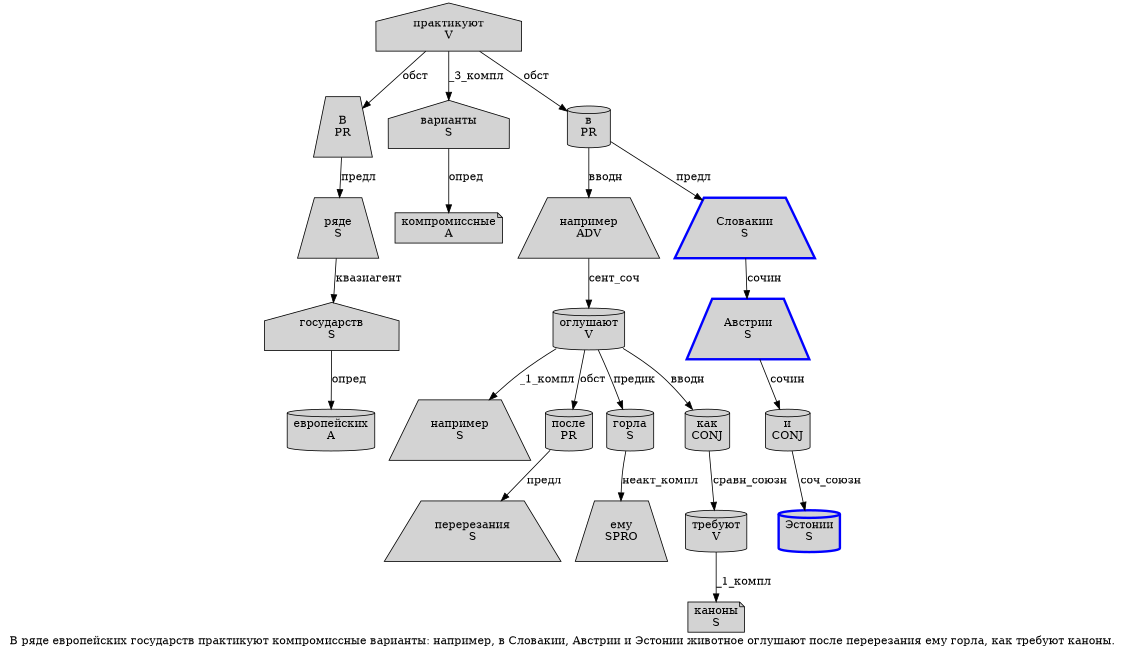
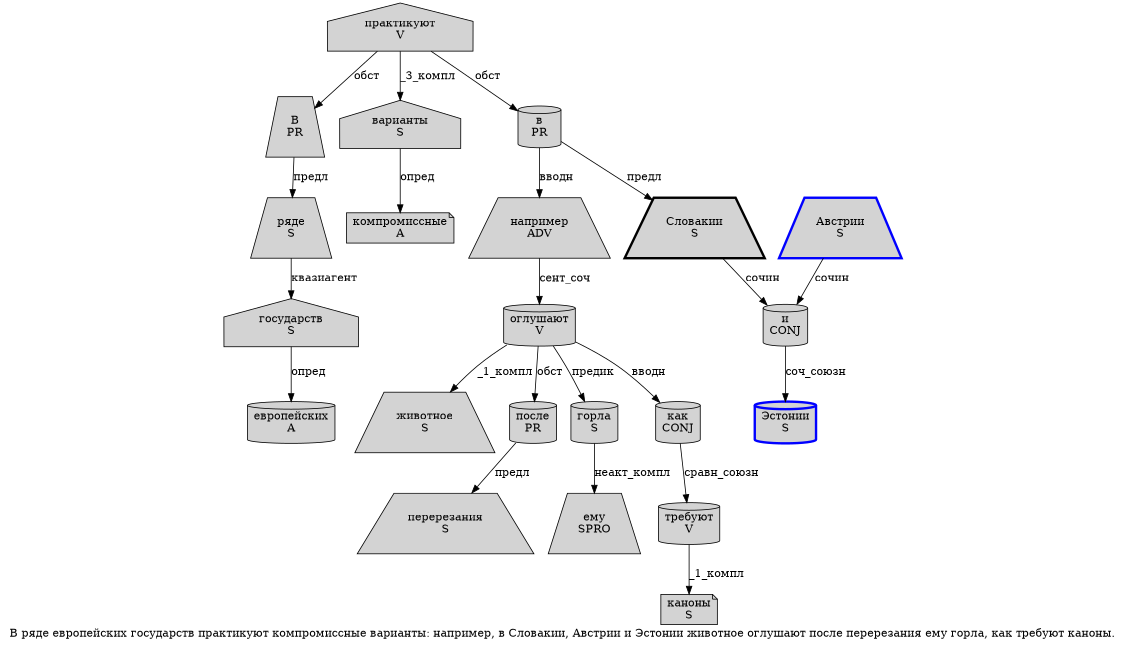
node "Словакии S": color blue -> black
edge "Словакии S" -> "Австрии S": now "Словакии S" -> "и CONJ"
node "например S": label "например S" -> "животное S"
